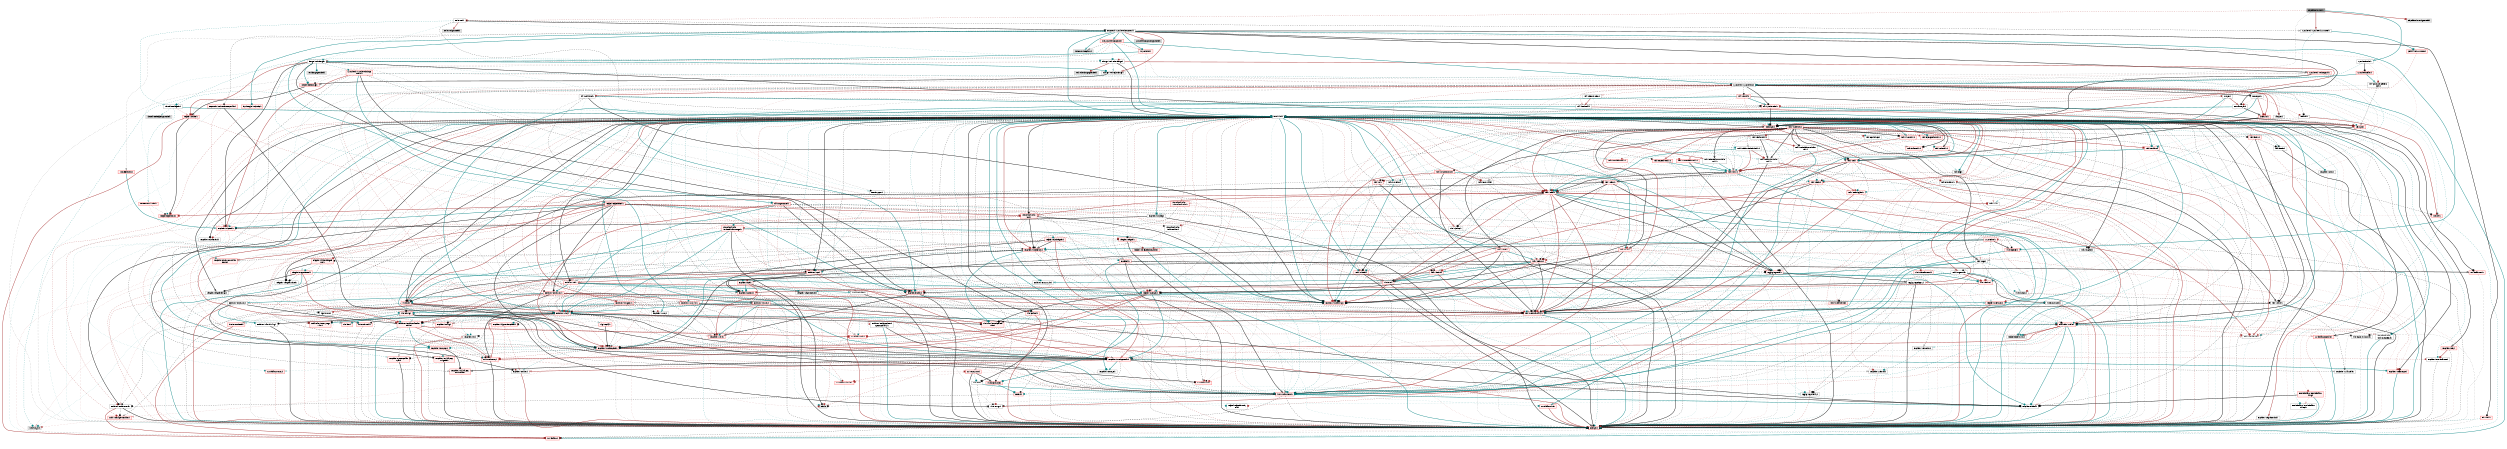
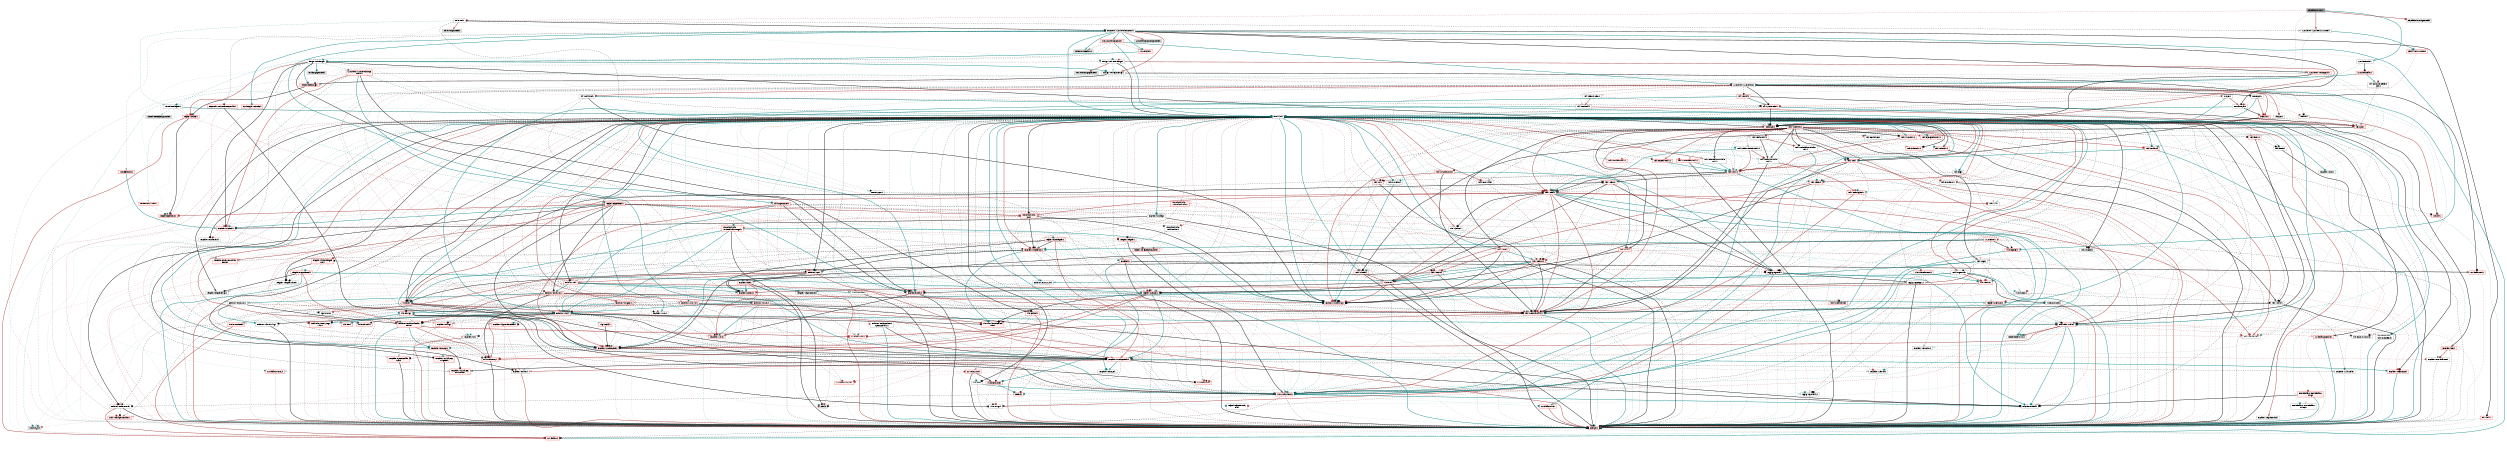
edge "CoreMinimal.h" -> "HAL/PlatformTLS.h": now "Changes/MeshRegionChange.h" -> "HAL/PlatformTLS.h"
